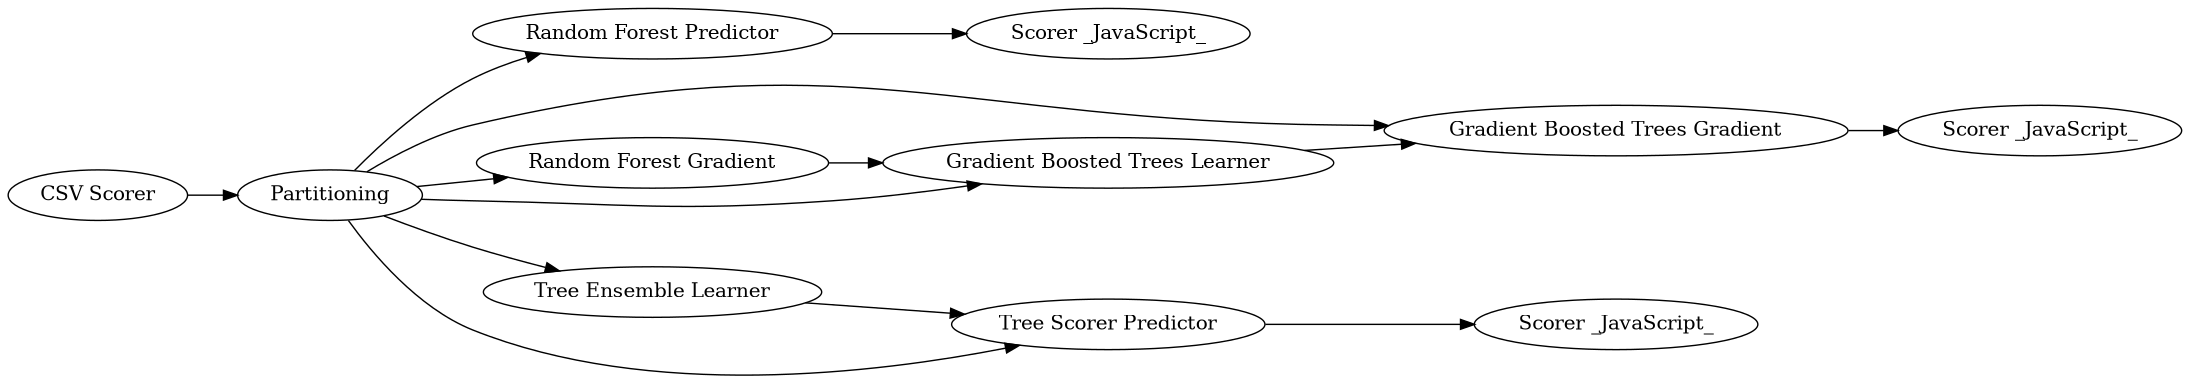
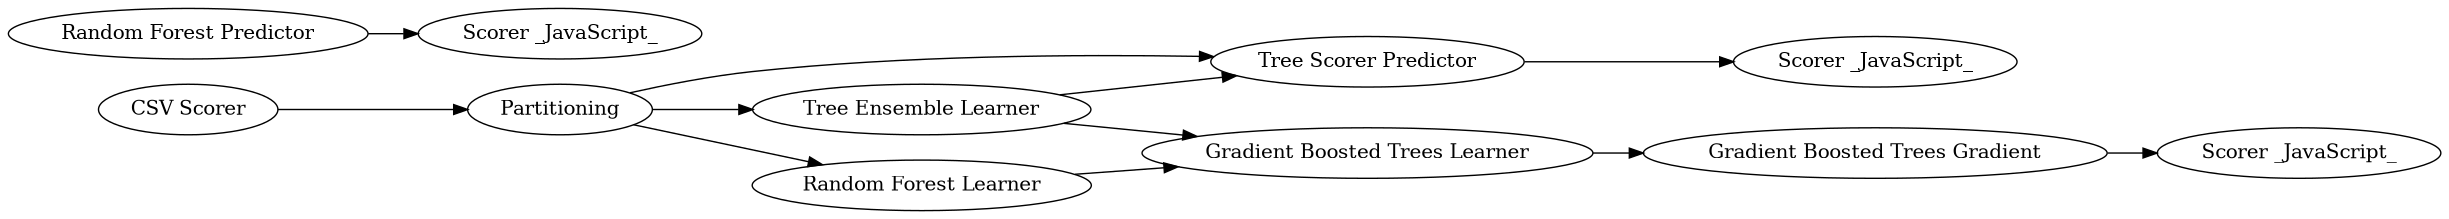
edge "Partitioning" -> "Gradient Boosted Trees Gradient": removed
edge "Partitioning" -> "Random Forest Predictor": removed
node "Random Forest Gradient": label "Random Forest Gradient" -> "Random Forest Learner"
edge "Partitioning" -> "Gradient Boosted Trees Learner": now "Tree Ensemble Learner" -> "Gradient Boosted Trees Learner"
